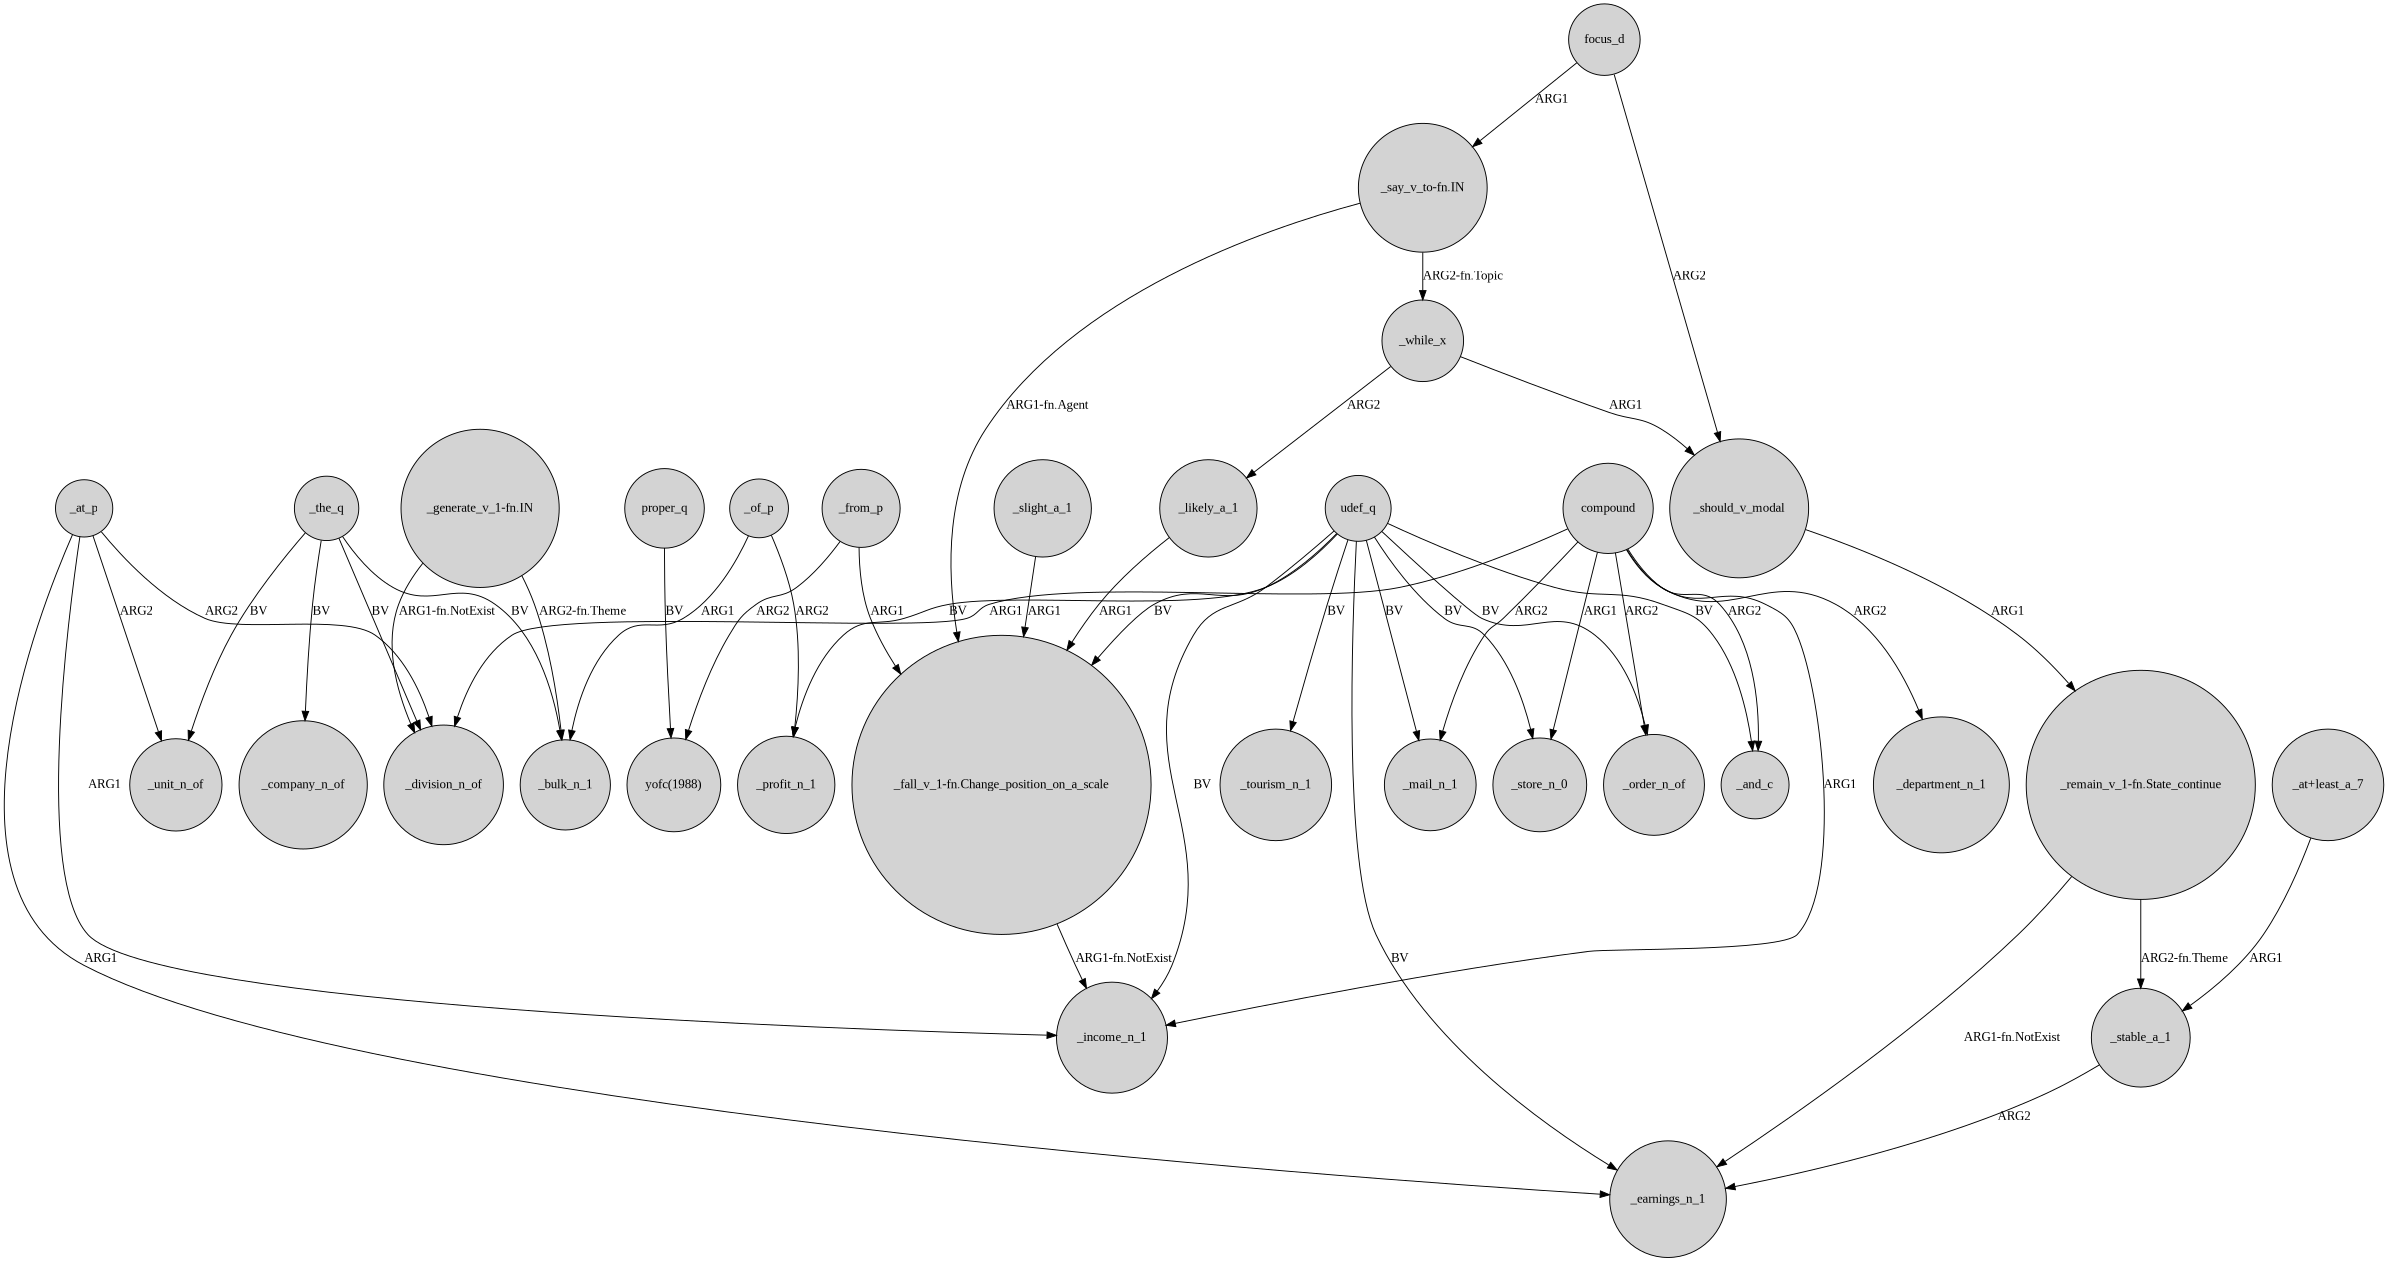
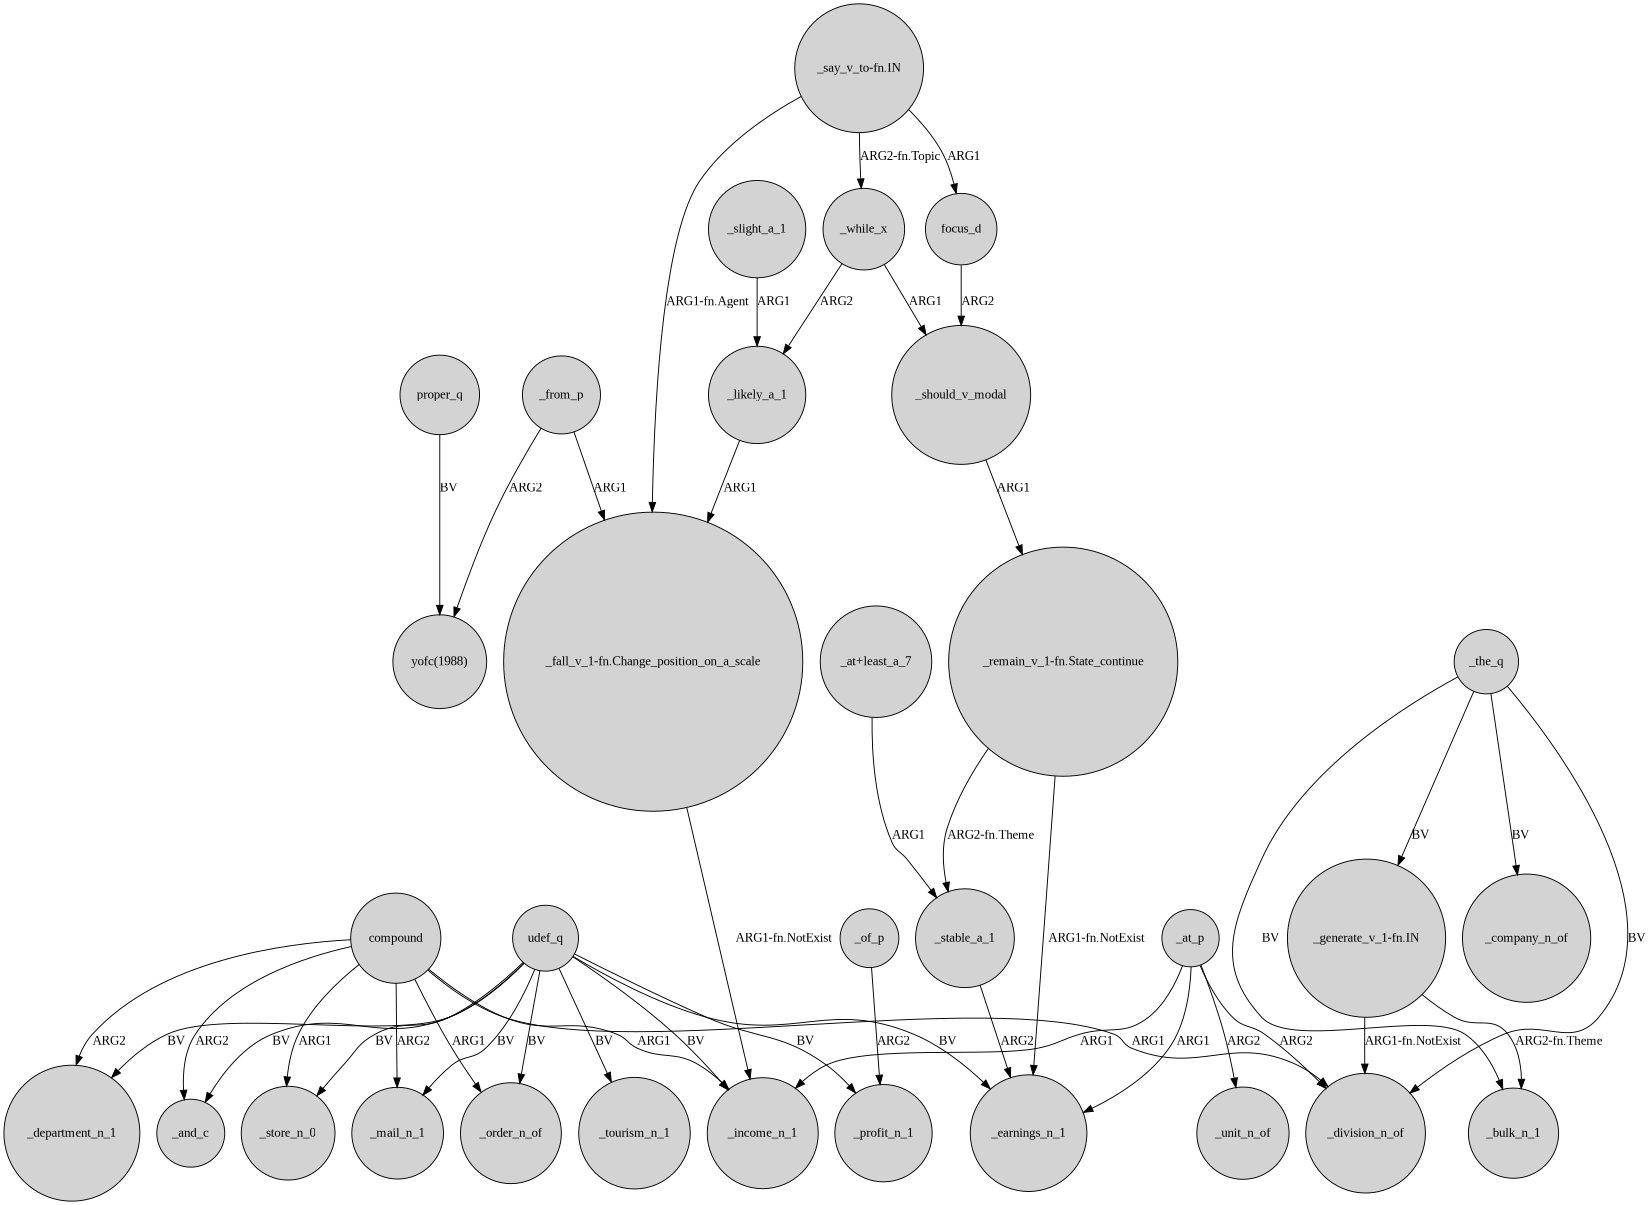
edge "focus_d" -> "_say_v_to-fn.IN": reversed
edge "_slight_a_1" -> "_fall_v_1-fn.Change_position_on_a_scale": now "_slight_a_1" -> "_likely_a_1"
edge "udef_q" -> "_fall_v_1-fn.Change_position_on_a_scale": now "udef_q" -> "_department_n_1"
edge "compound" -> "_order_n_of": label "ARG2" -> "ARG1"
edge "_of_p" -> "_bulk_n_1": removed, label "ARG1"
edge "_the_q" -> "_unit_n_of": now "_the_q" -> "_generate_v_1-fn.IN"
